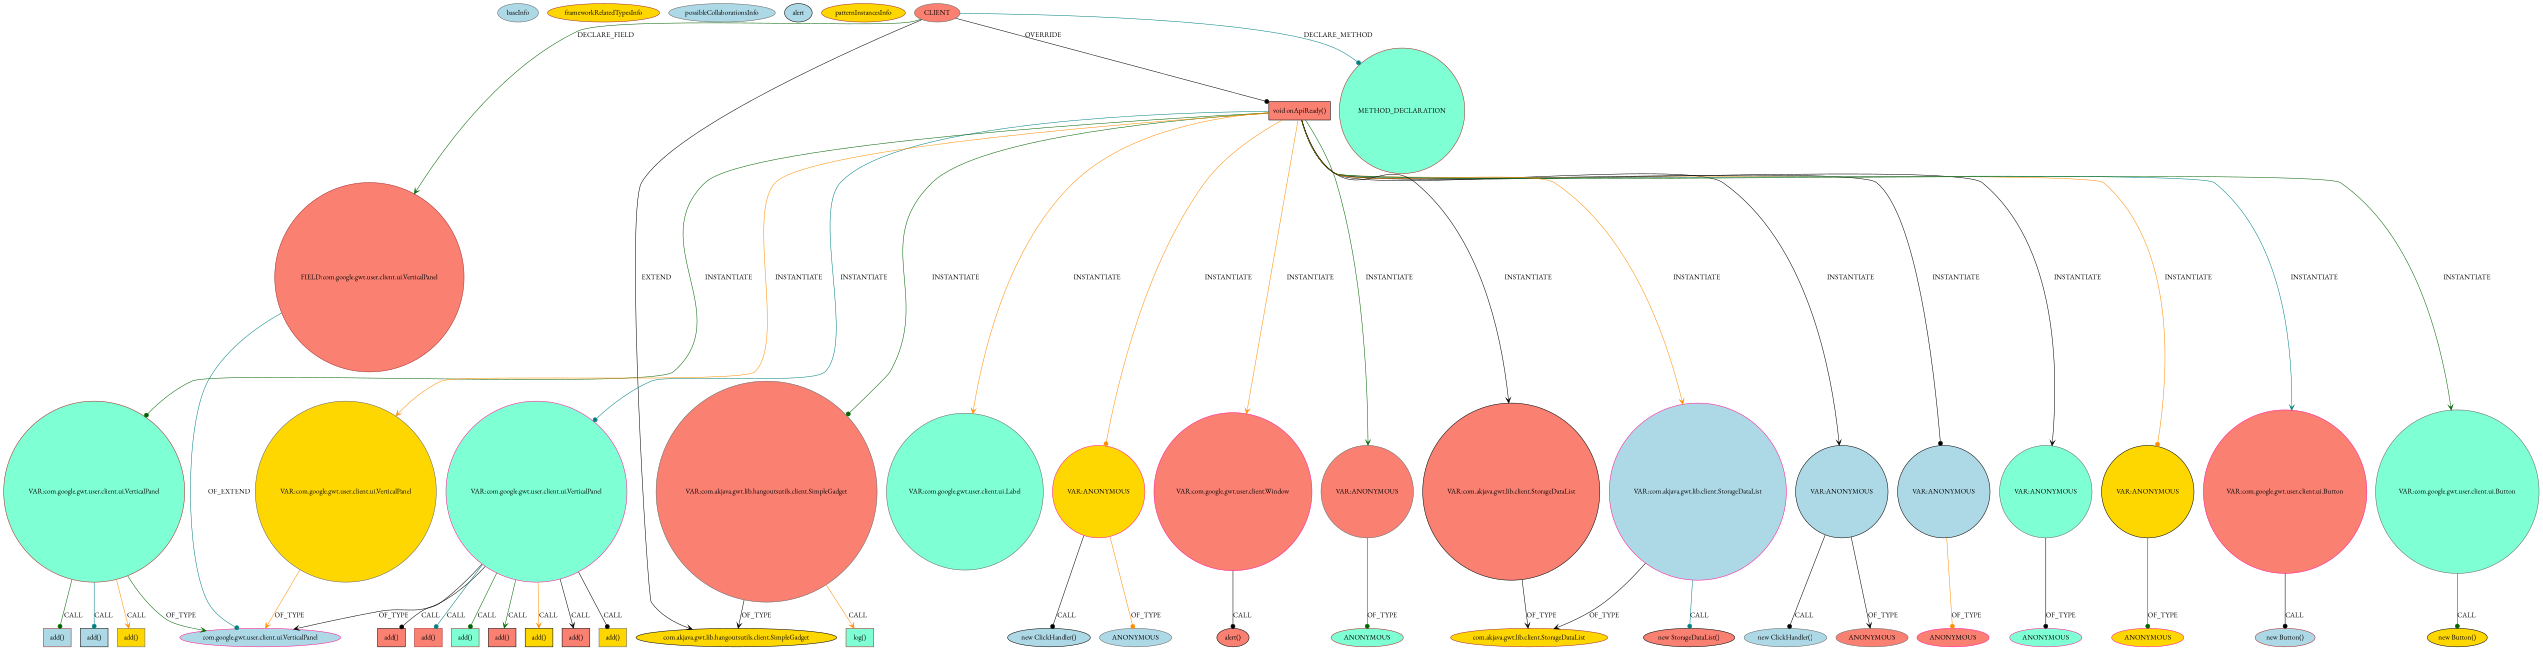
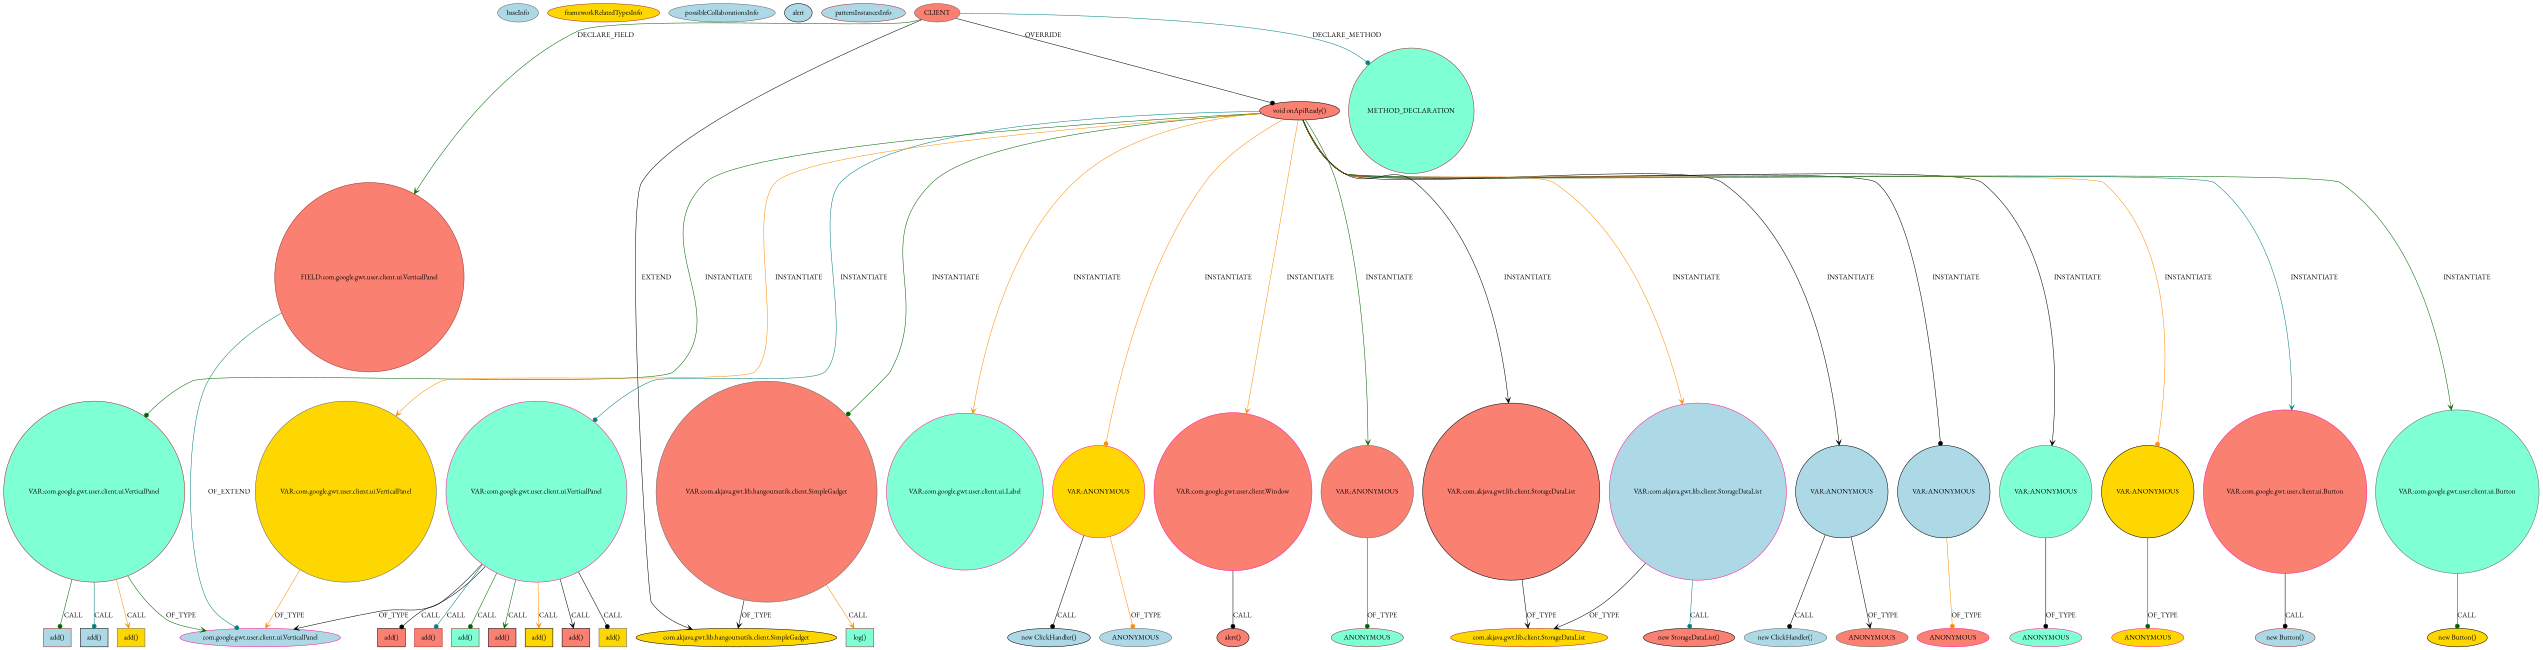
node "patternInstancesInfo": fillcolor gold -> lightblue
node "void onApiReady()": shape box -> ellipse
node "VAR:com.google.gwt.user.client.ui.Label": color gray40 -> deeppink
